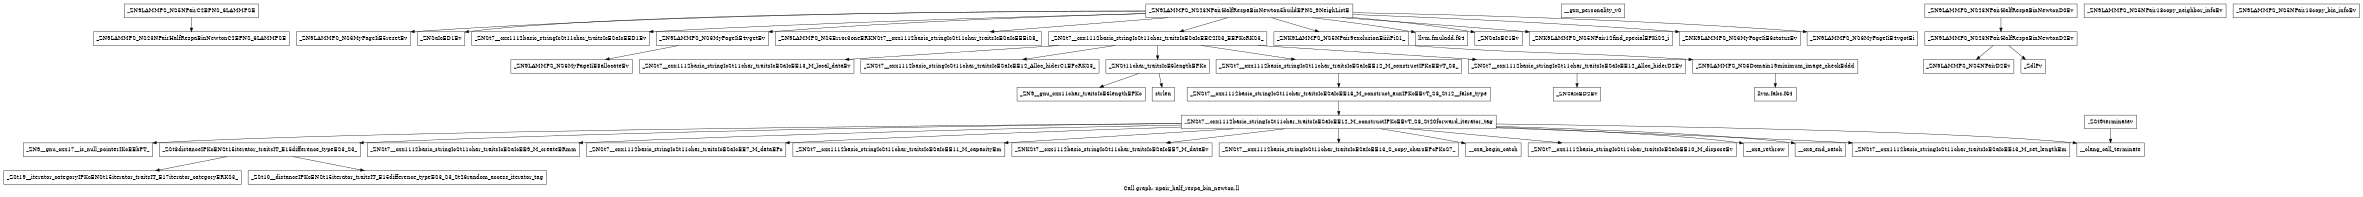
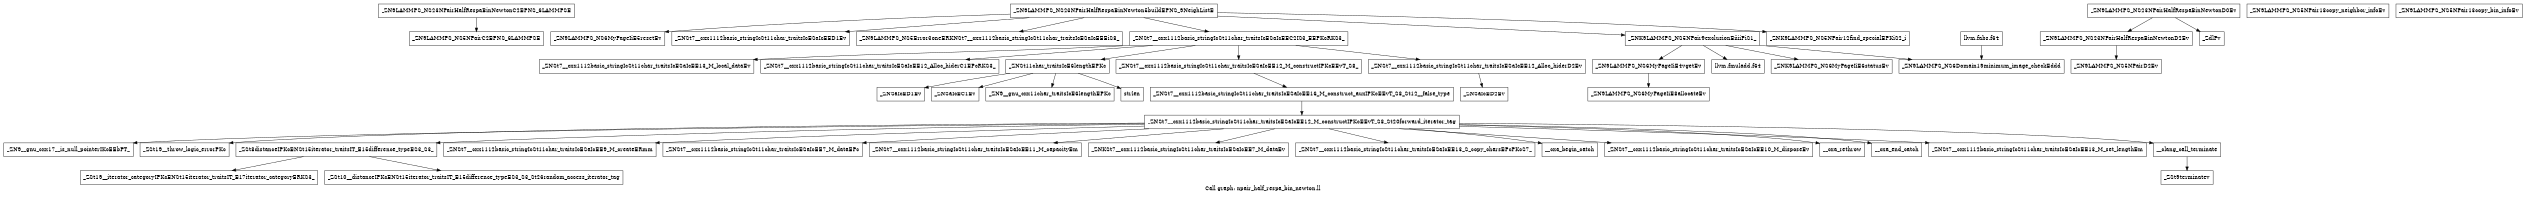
node "__gxx_personality_v0": removed
edge "_ZN9LAMMPS_NS23NPairHalfRespaBinNewton5buildEPNS_9NeighListE" -> "_ZNSaIcED1Ev": now "_ZNSt11char_traitsIcE6lengthEPKc" -> "_ZNSaIcED1Ev"
edge "_ZN9LAMMPS_NS23NPairHalfRespaBinNewton5buildEPNS_9NeighListE" -> "_ZNK9LAMMPS_NS6MyPageIiE6statusEv": now "_ZNK9LAMMPS_NS5NPair9exclusionEiiiiPiS1_" -> "_ZNK9LAMMPS_NS6MyPageIiE6statusEv"
edge "_ZN9LAMMPS_NS5NPairC2EPNS_6LAMMPSE" -> "_ZN9LAMMPS_NS23NPairHalfRespaBinNewtonC2EPNS_6LAMMPSE": reversed
edge "_ZN9LAMMPS_NS23NPairHalfRespaBinNewton5buildEPNS_9NeighListE" -> "_ZN9LAMMPS_NS6MyPageIiE4vgetEv": now "_ZNK9LAMMPS_NS5NPair9exclusionEiiiiPiS1_" -> "_ZN9LAMMPS_NS6MyPageIiE4vgetEv"
edge "_ZN9LAMMPS_NS23NPairHalfRespaBinNewton5buildEPNS_9NeighListE" -> "_ZNSaIcEC1Ev": now "_ZNSt11char_traitsIcE6lengthEPKc" -> "_ZNSaIcEC1Ev"
edge "_ZN9LAMMPS_NS23NPairHalfRespaBinNewton5buildEPNS_9NeighListE" -> "llvm.fmuladd.f64": now "_ZNK9LAMMPS_NS5NPair9exclusionEiiiiPiS1_" -> "llvm.fmuladd.f64"
node "_ZN9LAMMPS_NS6MyPageIiE4vgotEi": removed
edge "_ZN9LAMMPS_NS23NPairHalfRespaBinNewtonD2Ev" -> "_ZdlPv": now "_ZN9LAMMPS_NS23NPairHalfRespaBinNewtonD0Ev" -> "_ZdlPv"
edge "_ZN9LAMMPS_NS6Domain19minimum_image_checkEddd" -> "llvm.fabs.f64": reversed
edge "_ZSt9terminatev" -> "__clang_call_terminate": reversed
node "_ZSt19__throw_logic_errorPKc": added
